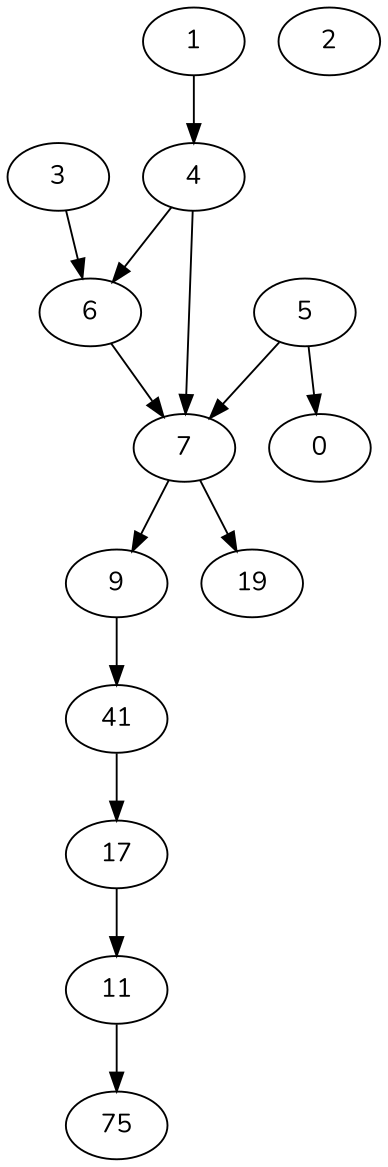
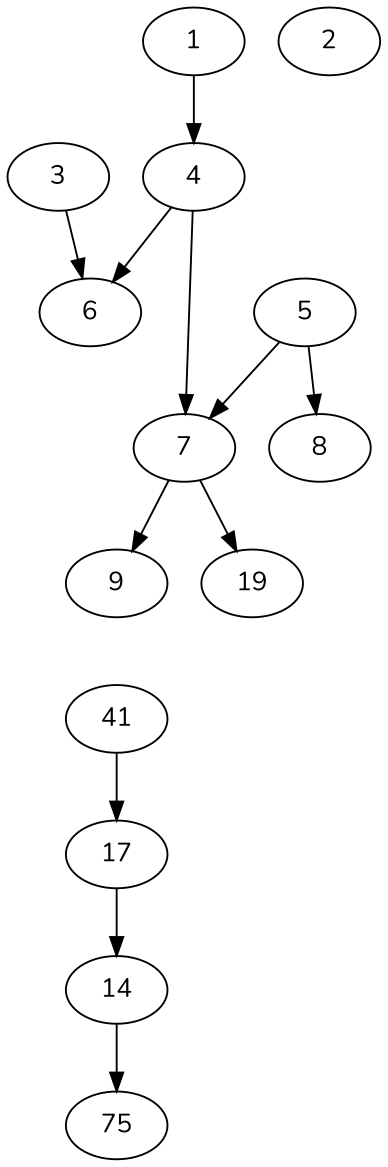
edge "6" -> "7": removed
node "0": label "0" -> "8"
edge "9" -> "41": removed
node "11": label "11" -> "14"
